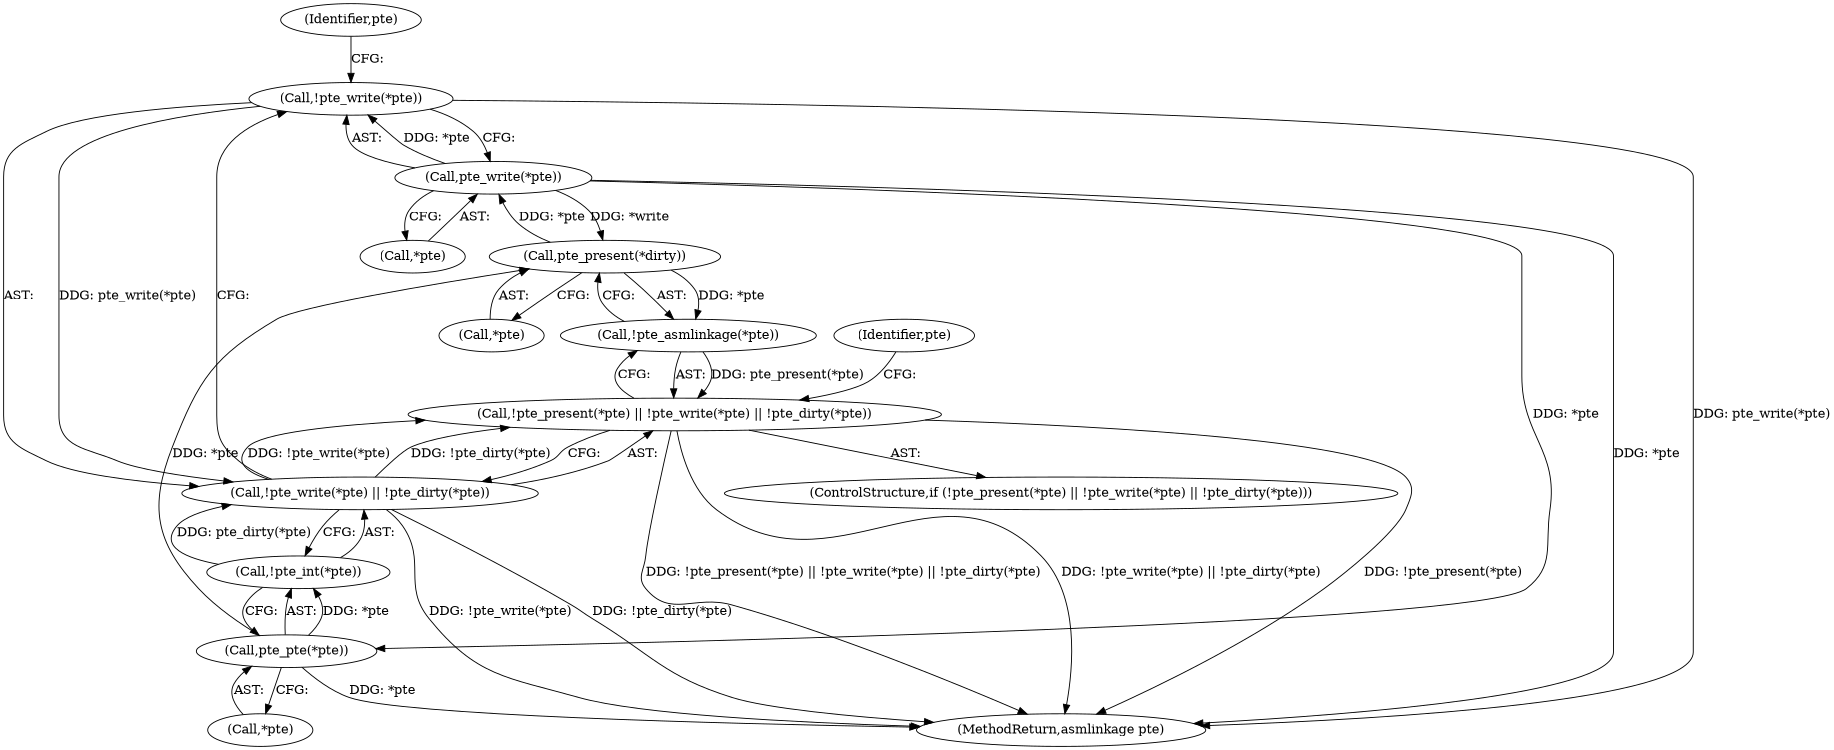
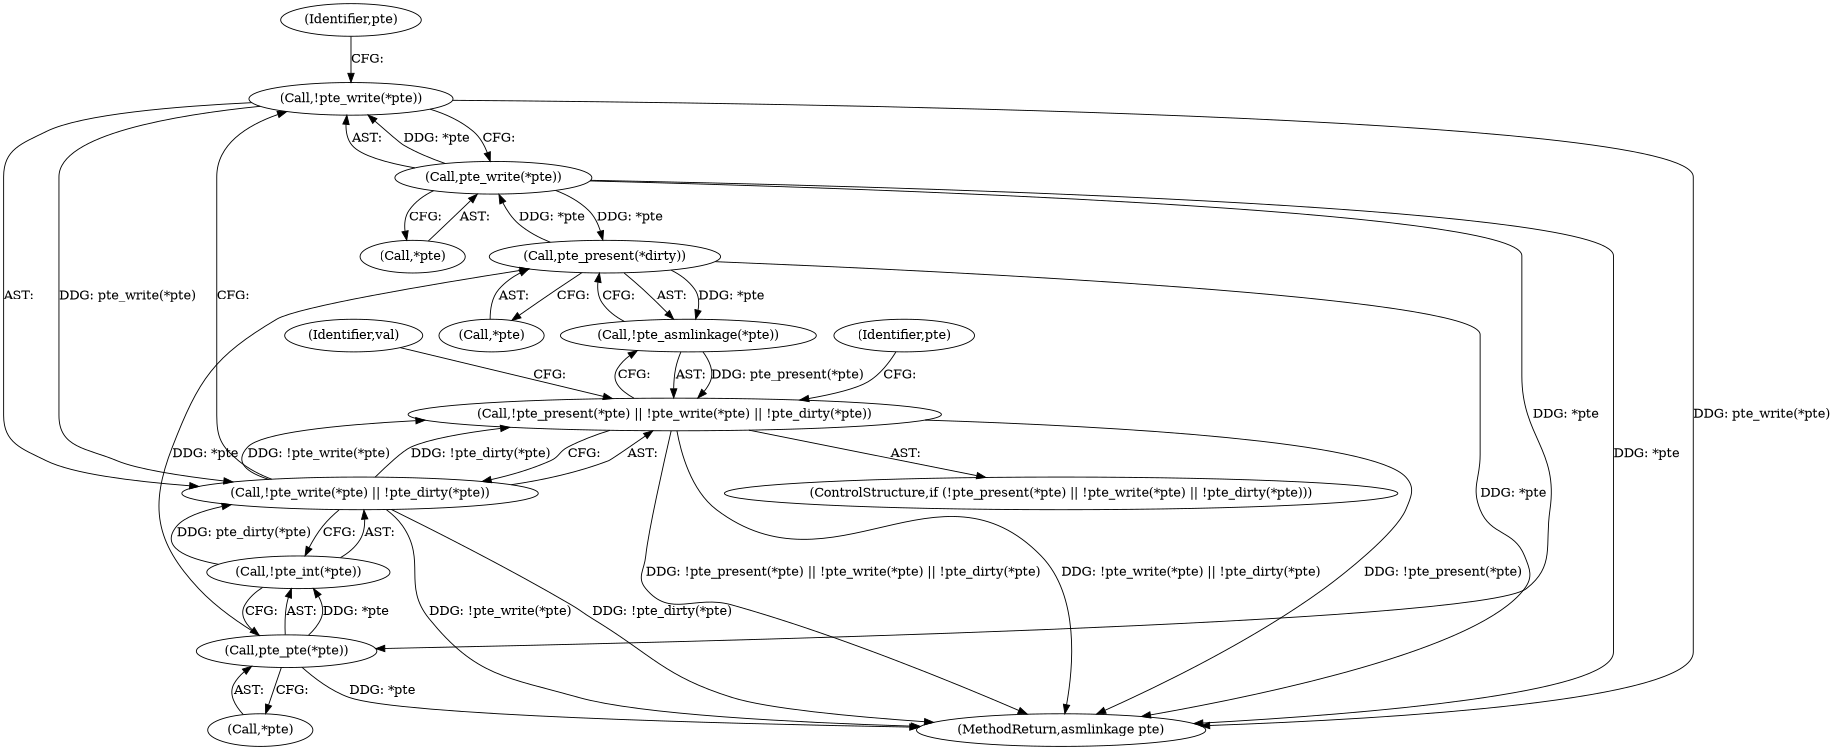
edge "(Call,pte_write(*pte))" -> "(Call,pte_present(*dirty))": label "DDG: *write" -> "DDG: *pte"
edge "(Call,pte_present(*dirty))" -> "(MethodReturn,asmlinkage pte)": added, label "DDG: *pte"
node "(Identifier,val)": added
